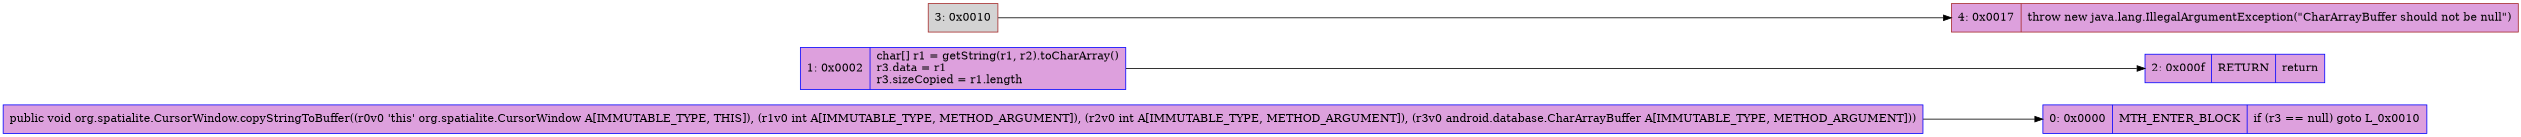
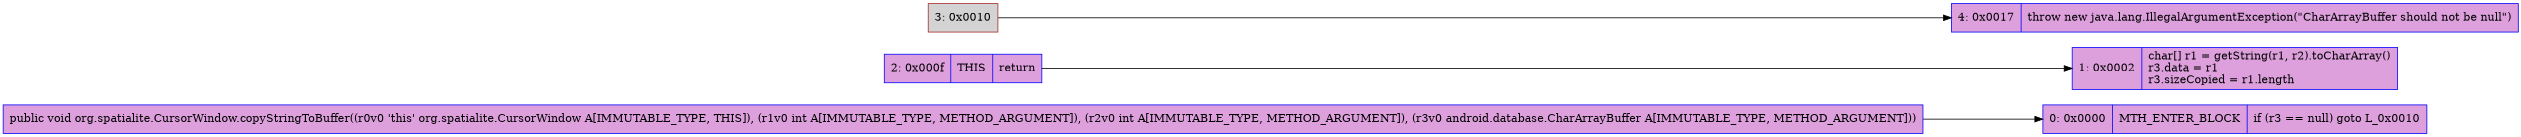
node "4: 0x0017": color brown -> blue
edge "1: 0x0002" -> "2: 0x000f": reversed
node "2: 0x000f": text "RETURN" -> "THIS"
